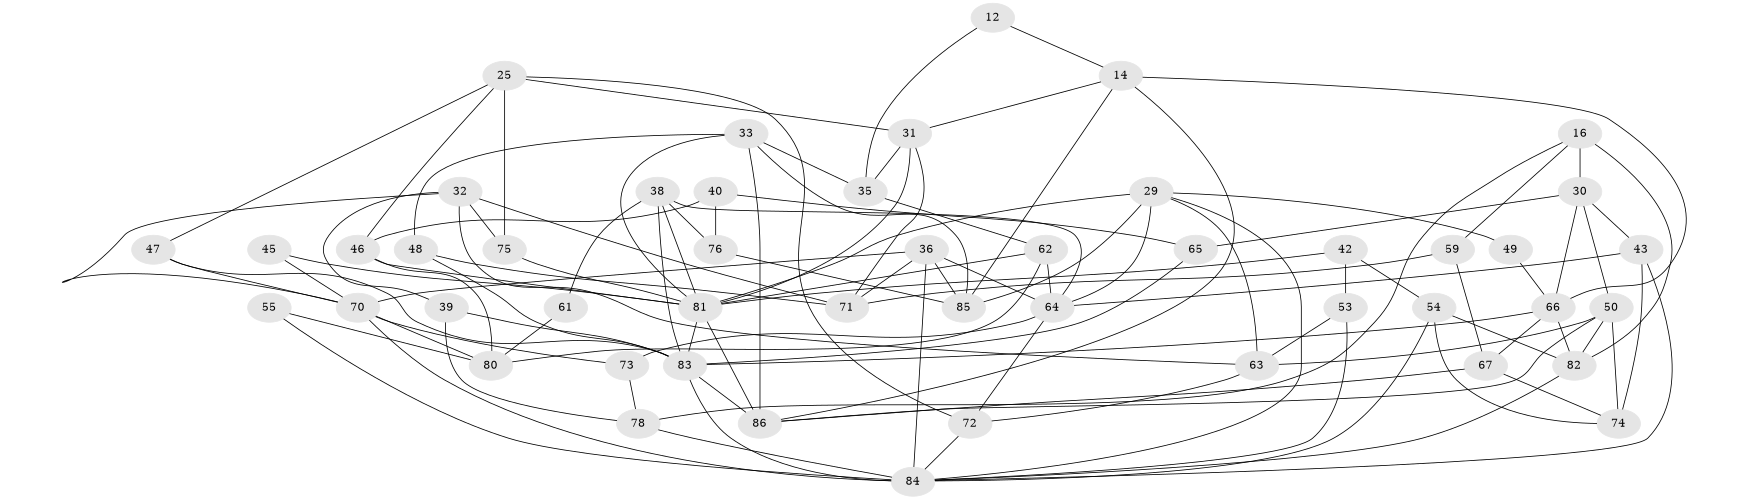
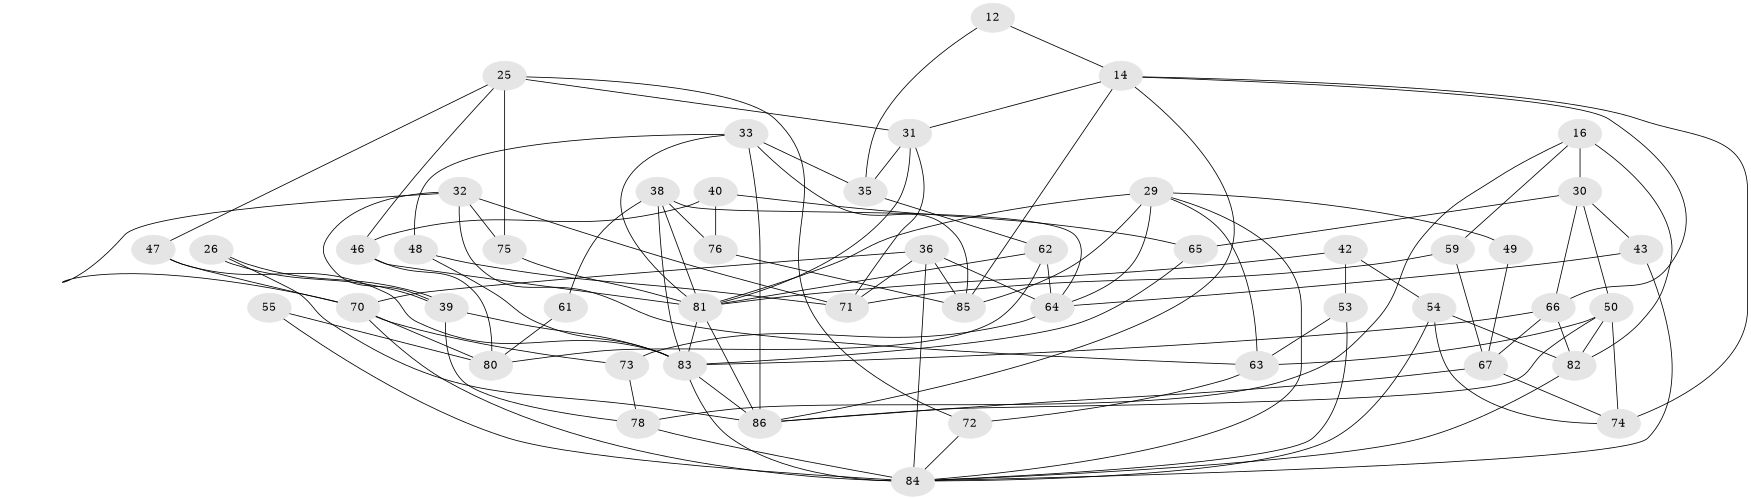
node "26": added
node "45": removed
edge "49" -- "66": now "49" -- "67"
edge "43" -- "74": now "14" -- "74"
edge "64" -- "72": removed
